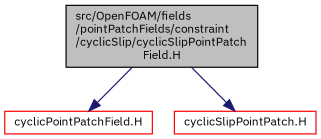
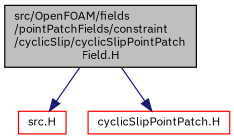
node "cyclicPointPatchField.H": label "cyclicPointPatchField.H" -> "src.H"
